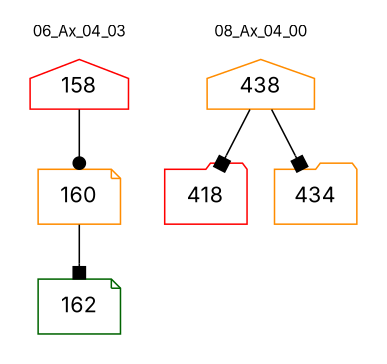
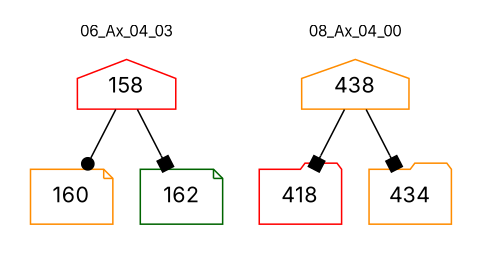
edge "160" -> "162": now "158" -> "162"
